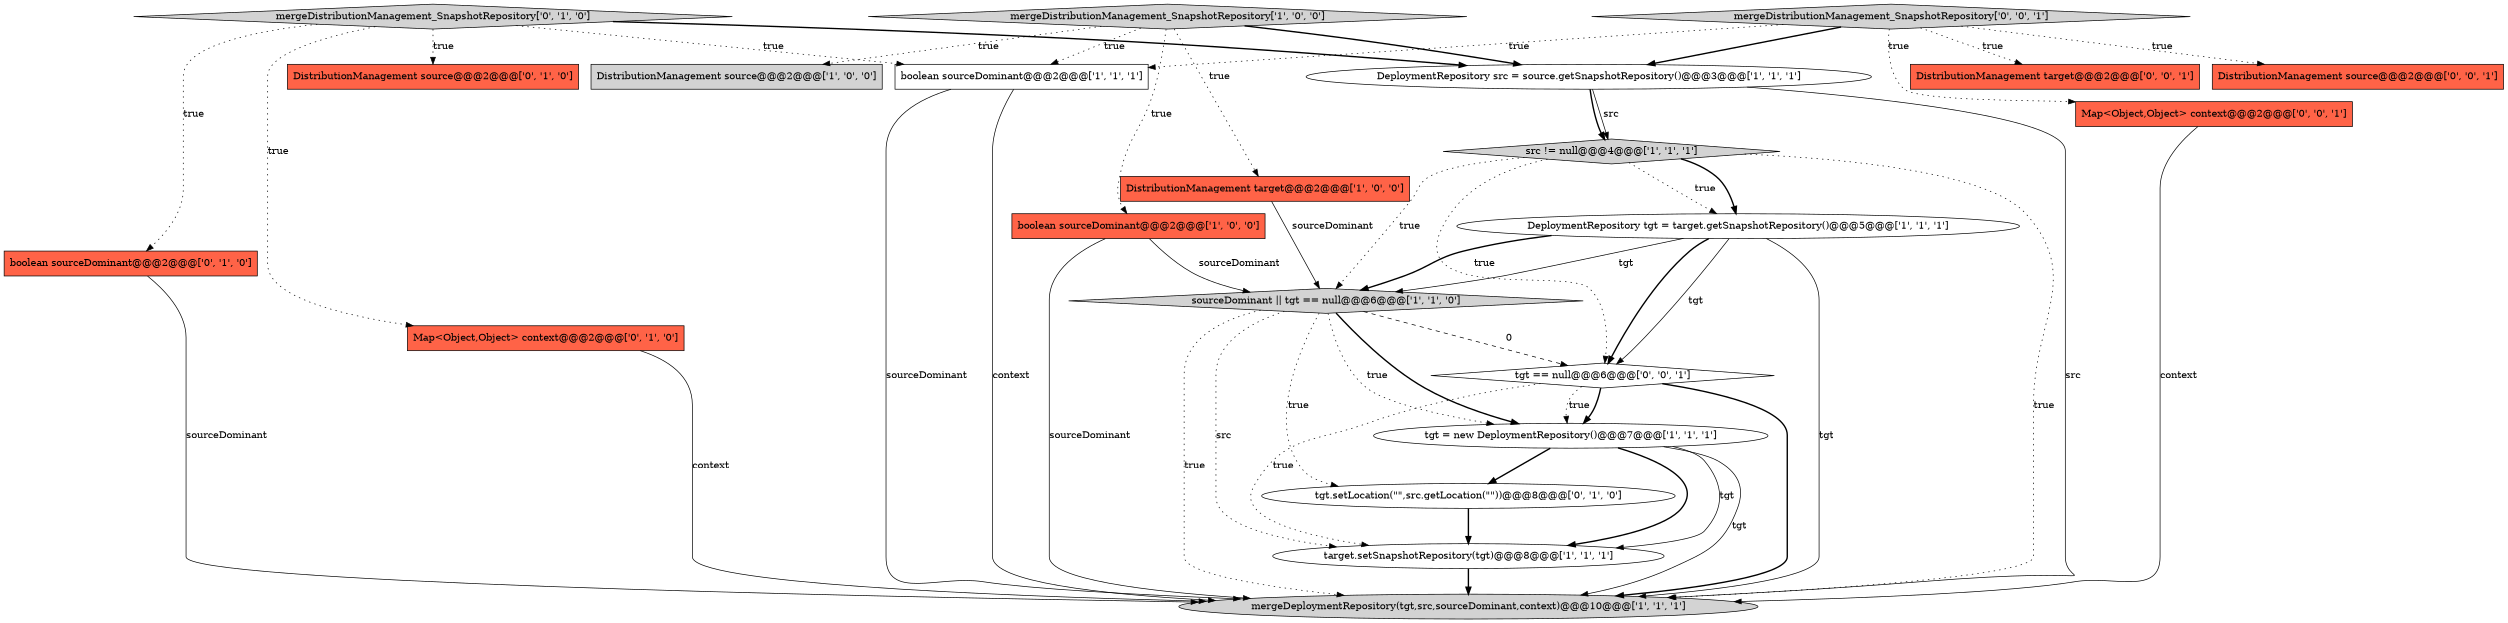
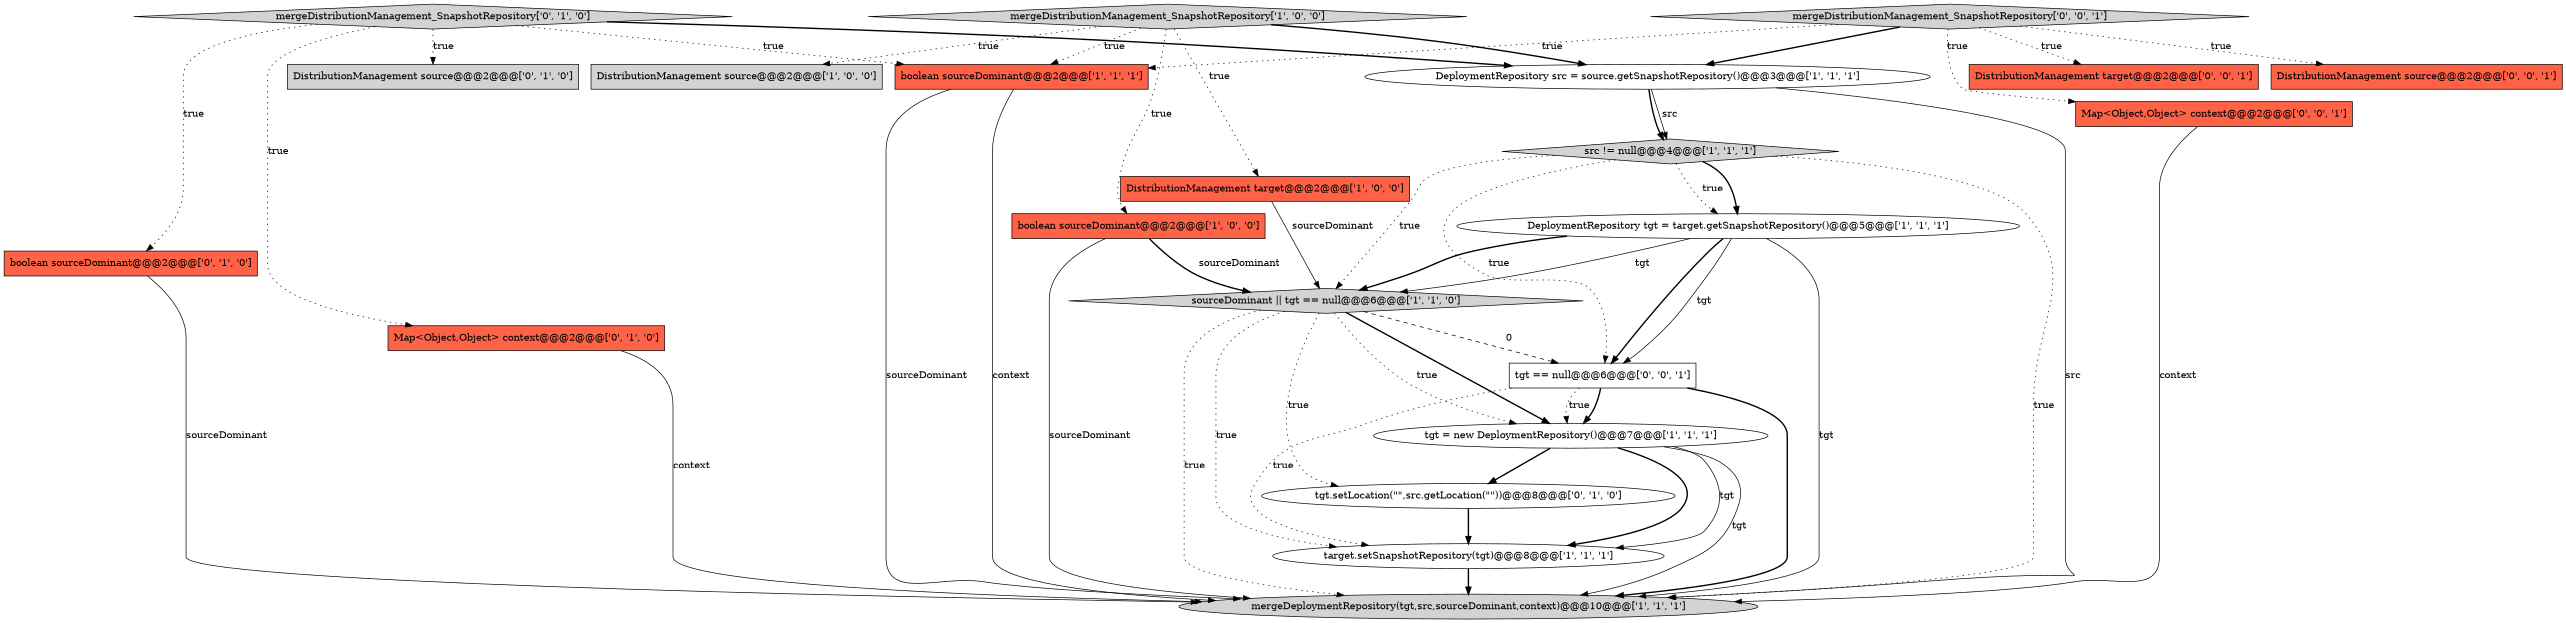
node "DistributionManagement source@@@2@@@['0', '1', '0']": fillcolor tomato -> lightgray
node "boolean sourceDominant@@@2@@@['1', '1', '1']": fillcolor white -> tomato
edge "boolean sourceDominant@@@2@@@['1', '0', '0']" -> "sourceDominant || tgt == null@@@6@@@['1', '1', '0']": style solid -> bold
node "tgt == null@@@6@@@['0', '0', '1']": shape diamond -> box
edge "sourceDominant || tgt == null@@@6@@@['1', '1', '0']" -> "target.setSnapshotRepository(tgt)@@@8@@@['1', '1', '1']": label "src" -> "true"
